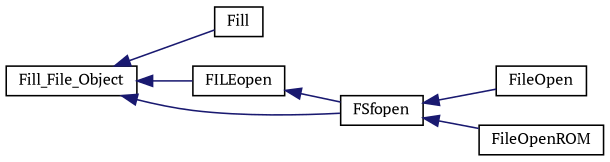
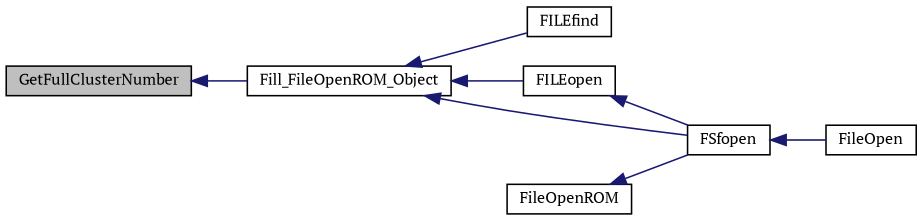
node "Fill": label "Fill" -> "FILEfind"
node "Fill_File_Object": label "Fill_File_Object" -> "Fill_FileOpenROM_Object"
node "GetFullClusterNumber": added
edge "FileOpenROM" -> "FSfopen": reversed
